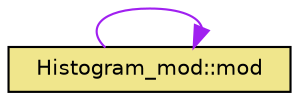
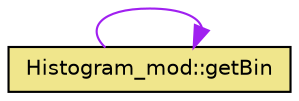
node "Histogram_mod::mod": label "Histogram_mod::mod" -> "Histogram_mod::getBin"
